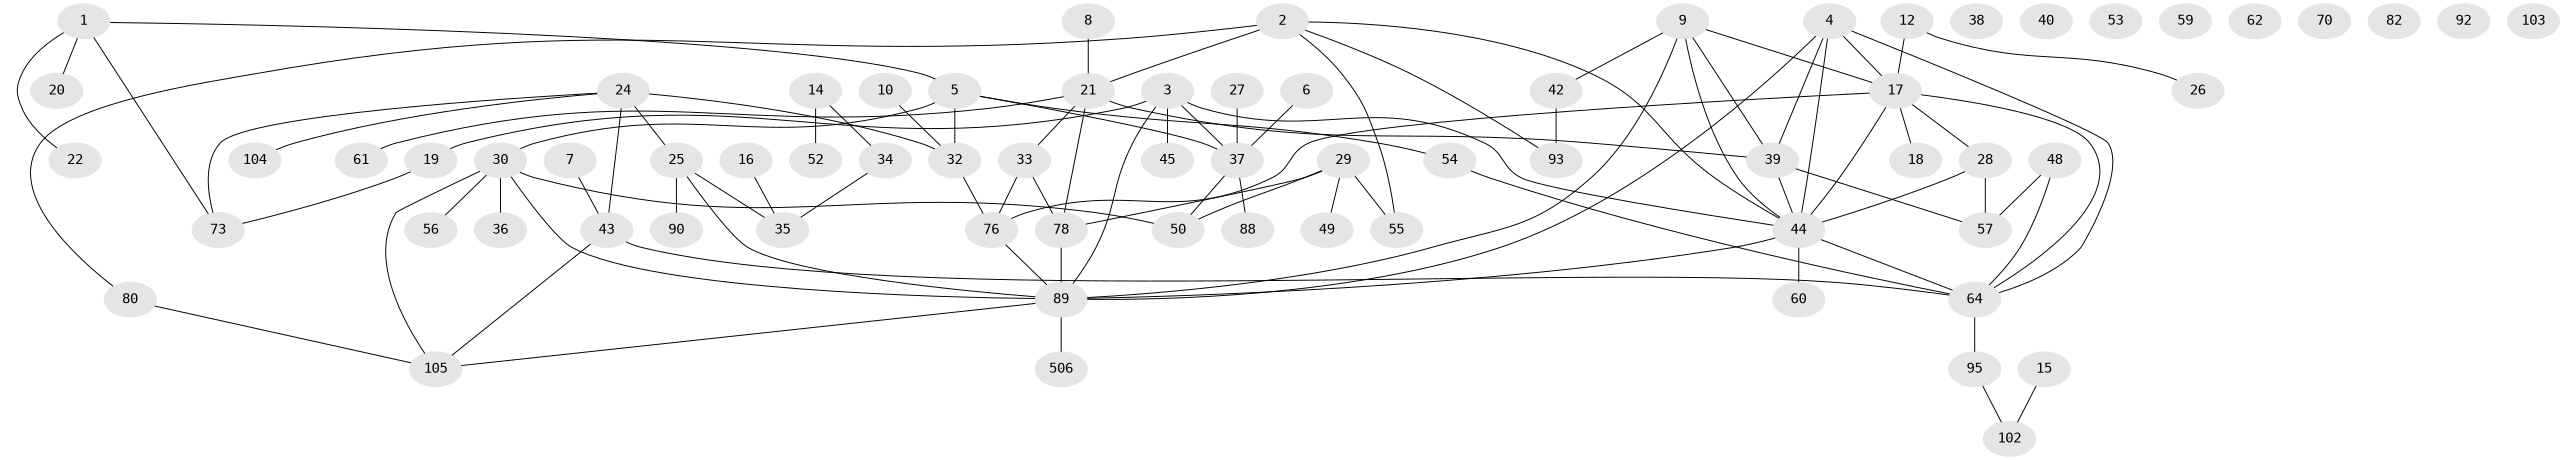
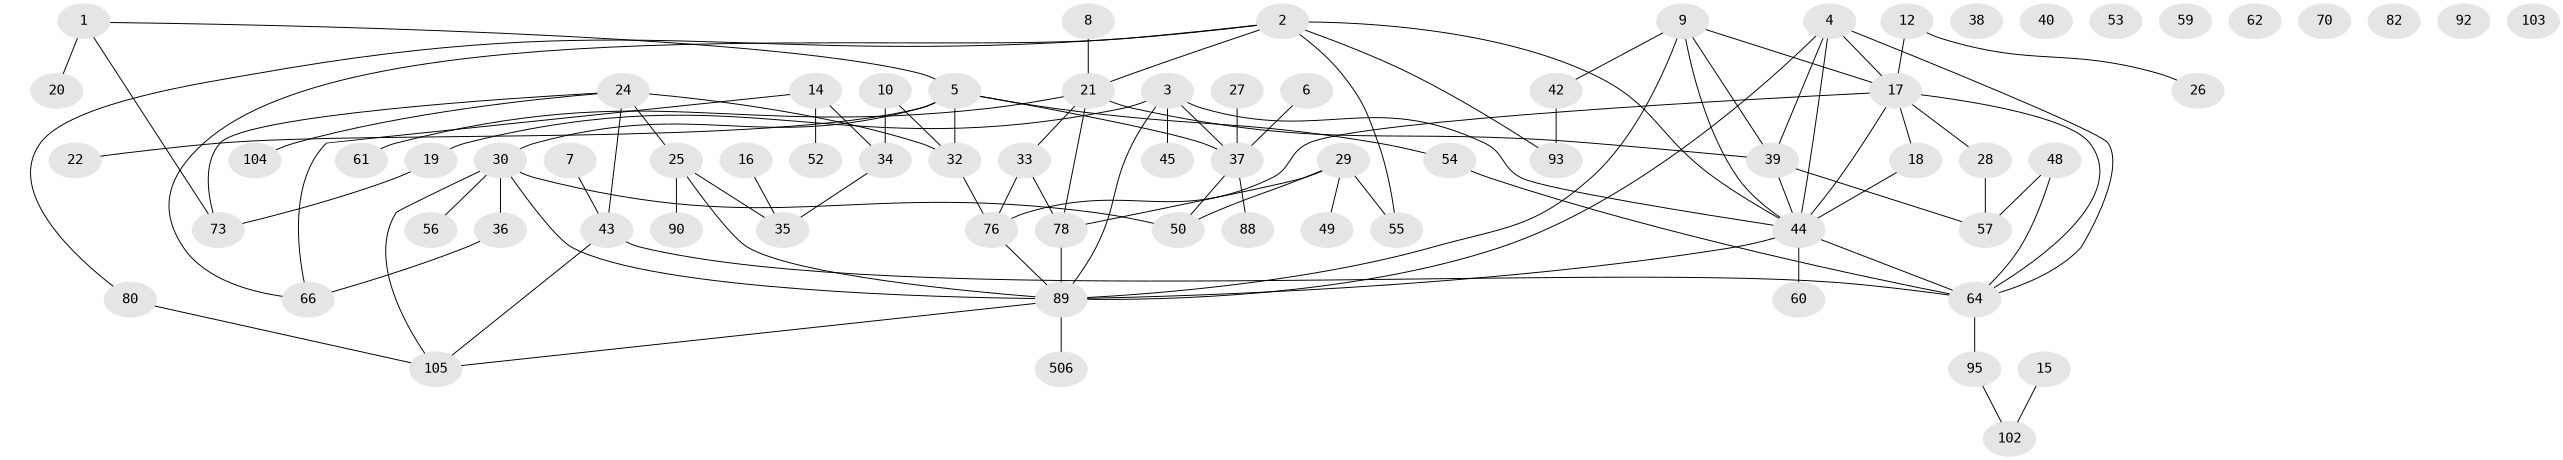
edge "1" -- "22": now "5" -- "22"
edge "10" -- "34": added
edge "28" -- "44": now "18" -- "44"
node "66": added
